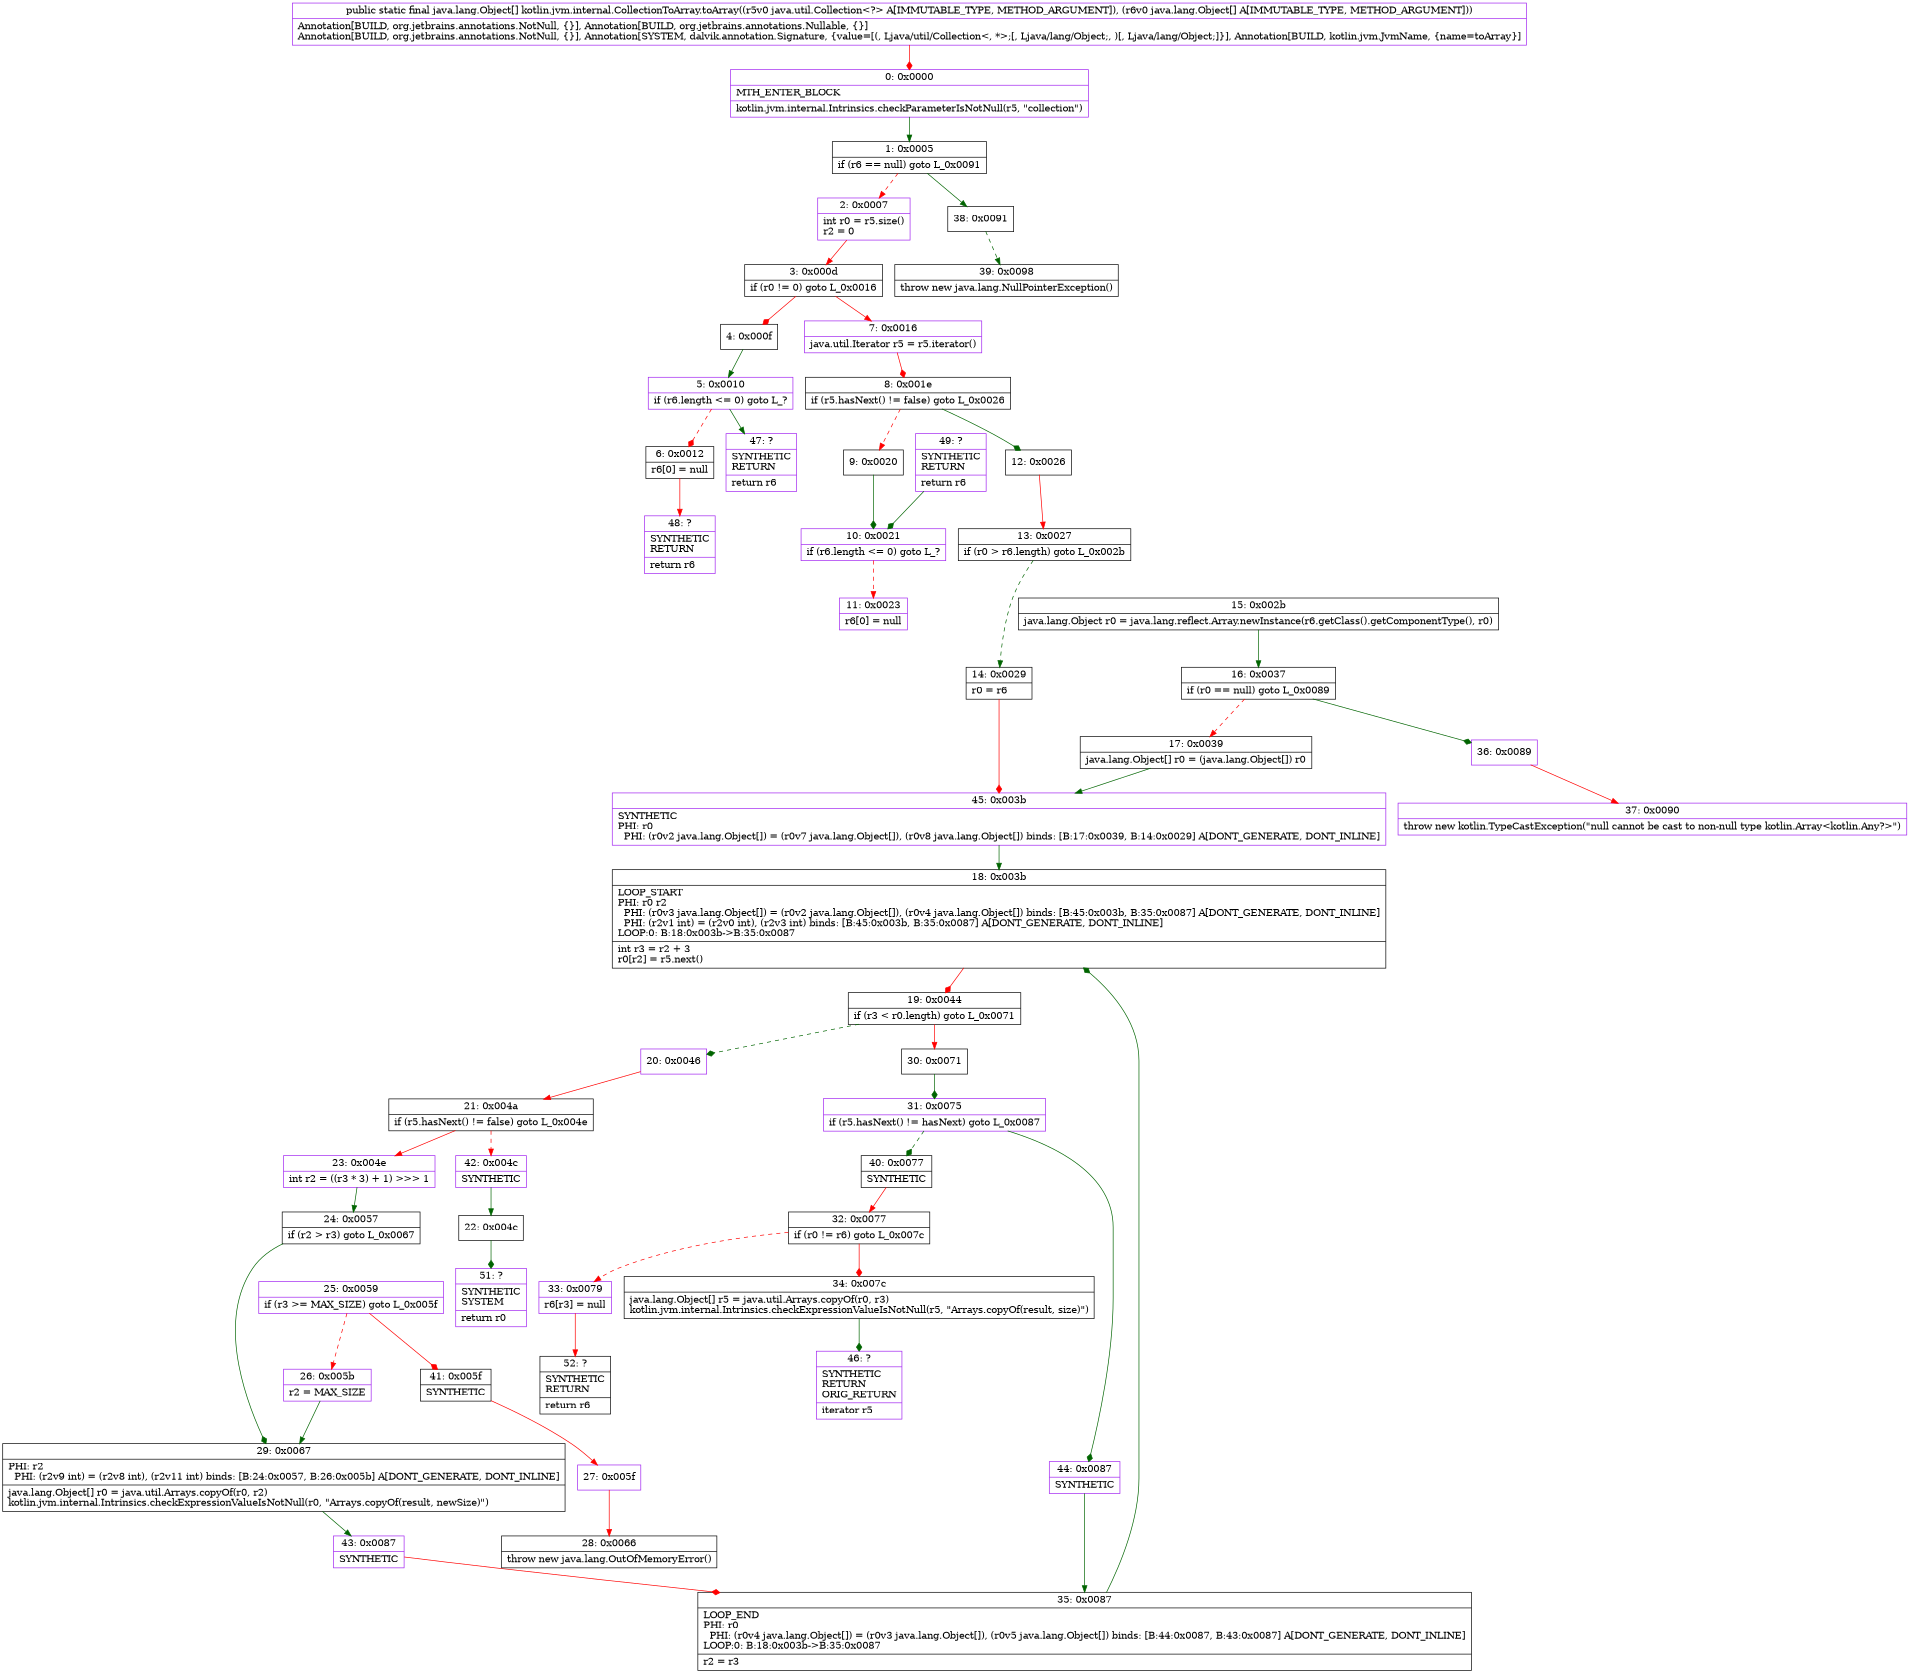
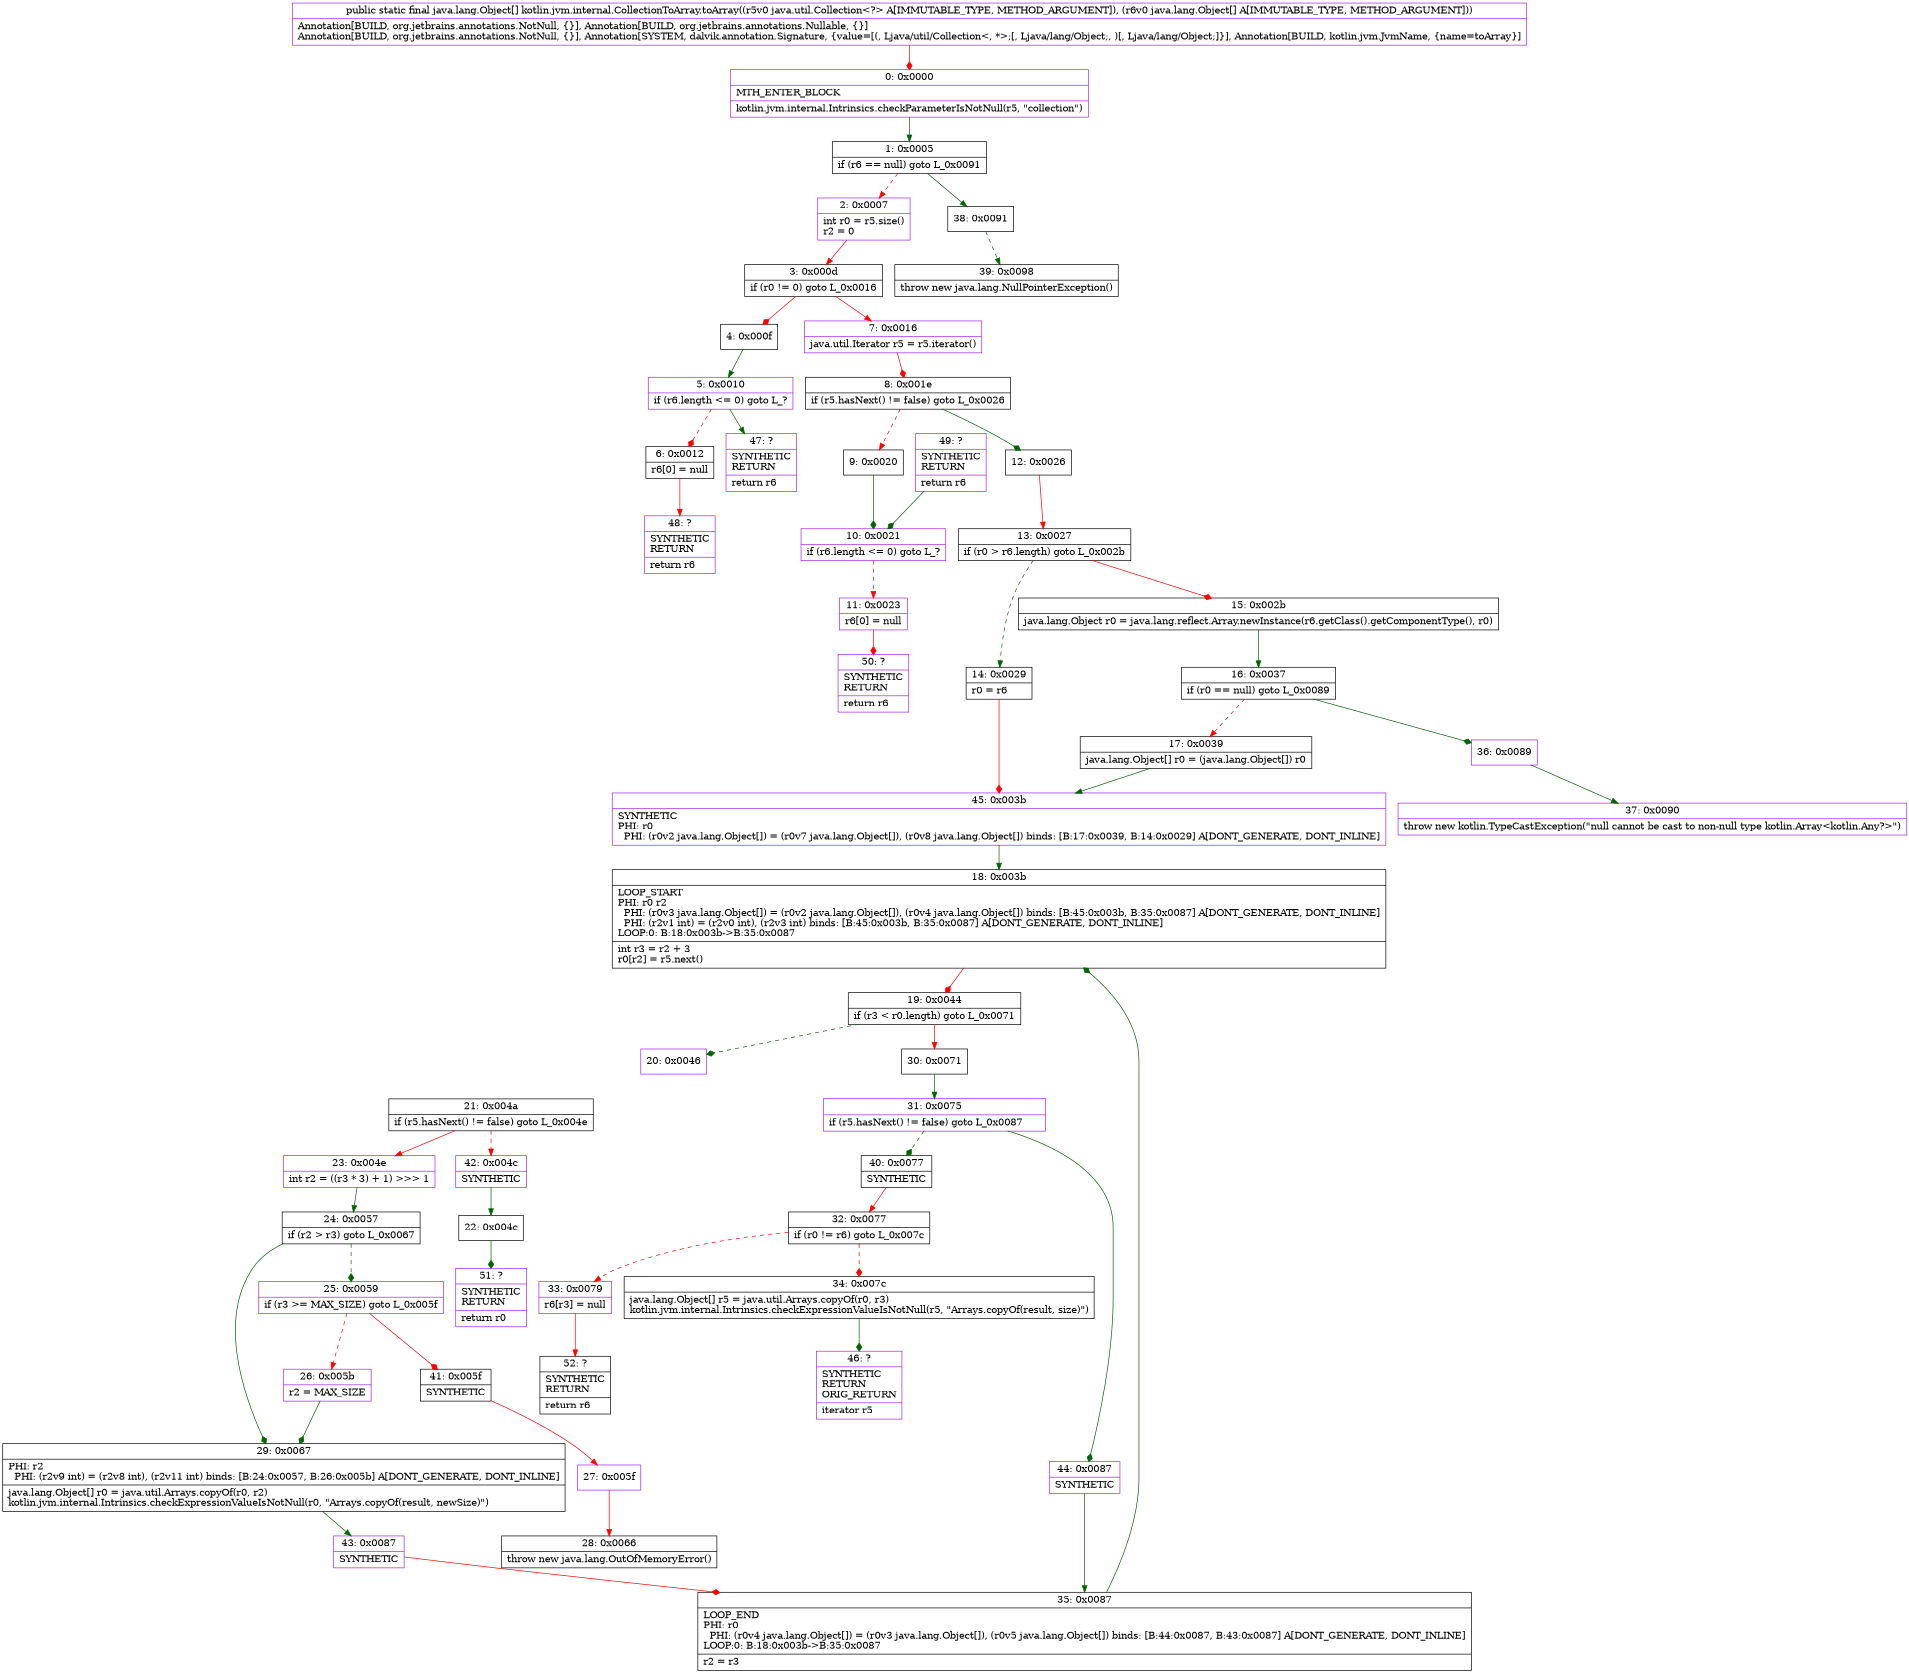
edge "13: 0x0027" -> "15: 0x002b": added
node "50: ?": added
edge "36: 0x0089" -> "37: 0x0090": color red -> darkgreen
edge "30: 0x0071" -> "31: 0x0075": arrowhead diamond -> normal
edge "20: 0x0046" -> "21: 0x004a": removed
node "31: 0x0075": text "if (r5.hasNext() != hasNext) goto L_0x0087" -> "if (r5.hasNext() != false) goto L_0x0087"
edge "32: 0x0077" -> "34: 0x007c": style solid -> dashed
edge "24: 0x0057" -> "25: 0x0059": added
node "51: ?": text "SYSTEM" -> "RETURN"
edge "26: 0x005b" -> "29: 0x0067": arrowhead normal -> diamond
